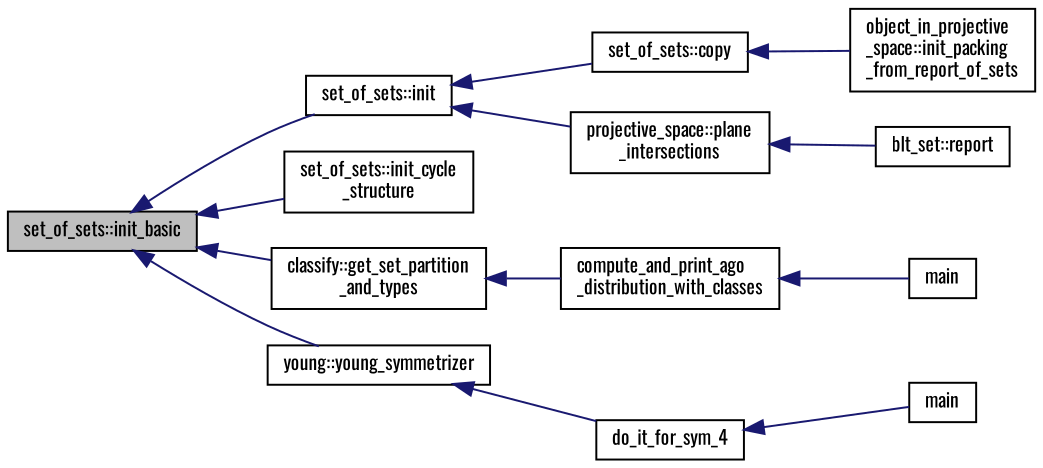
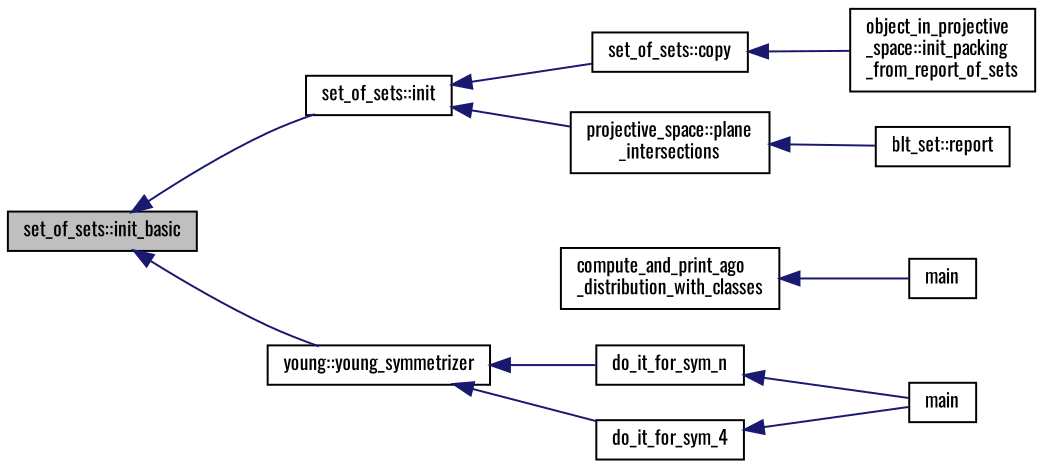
node "set_of_sets::init_cycle _structure": removed
node "classify::get_set_partition _and_types": removed
node "do_it_for_sym_n": added
